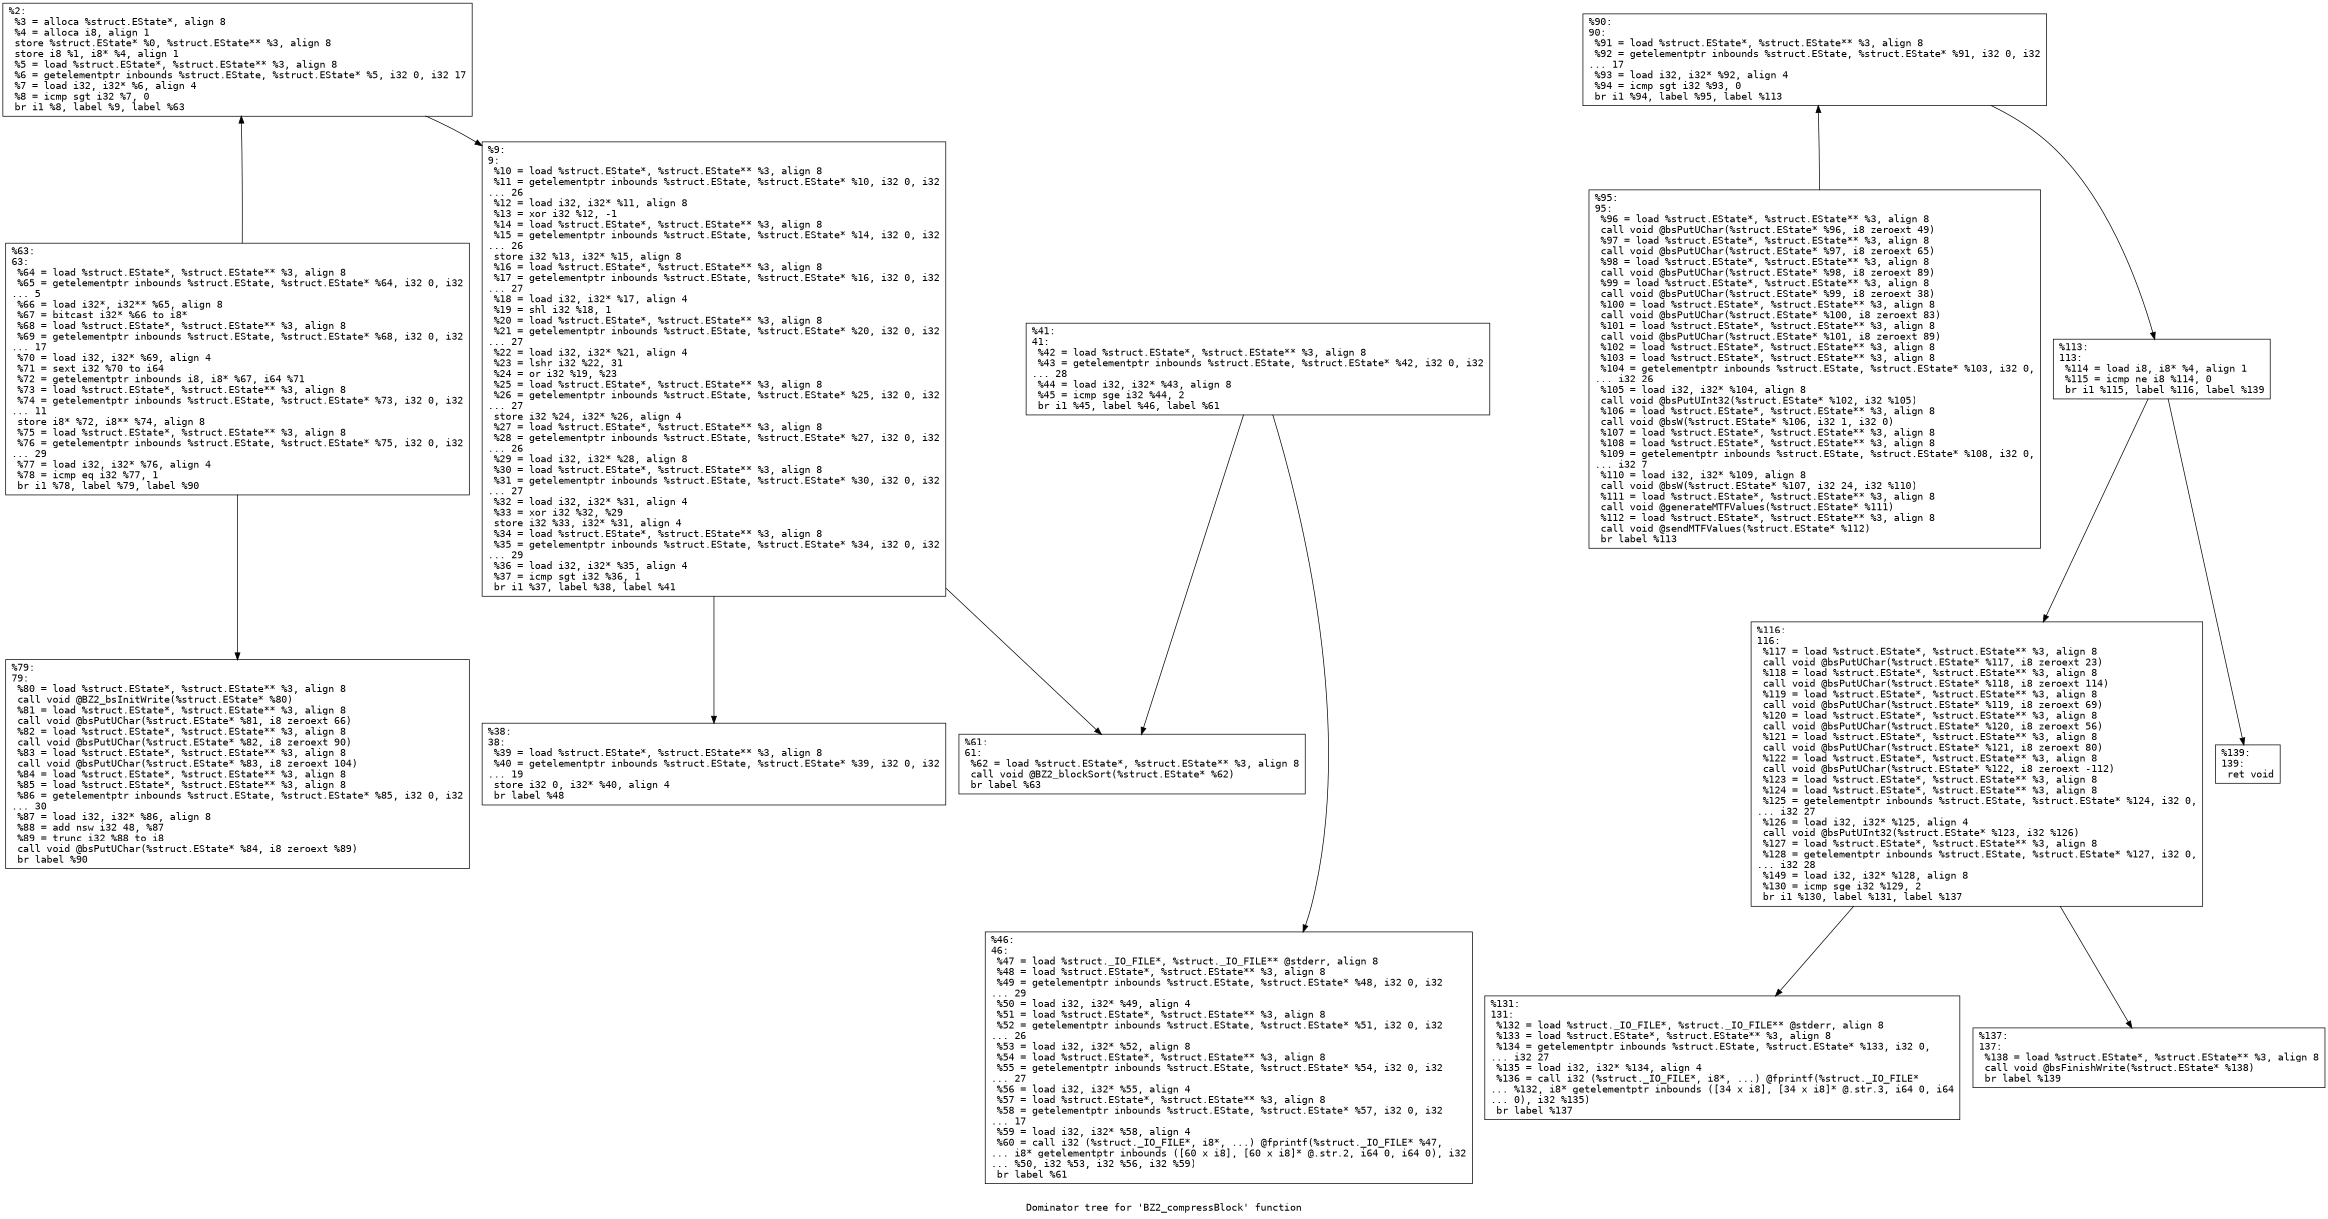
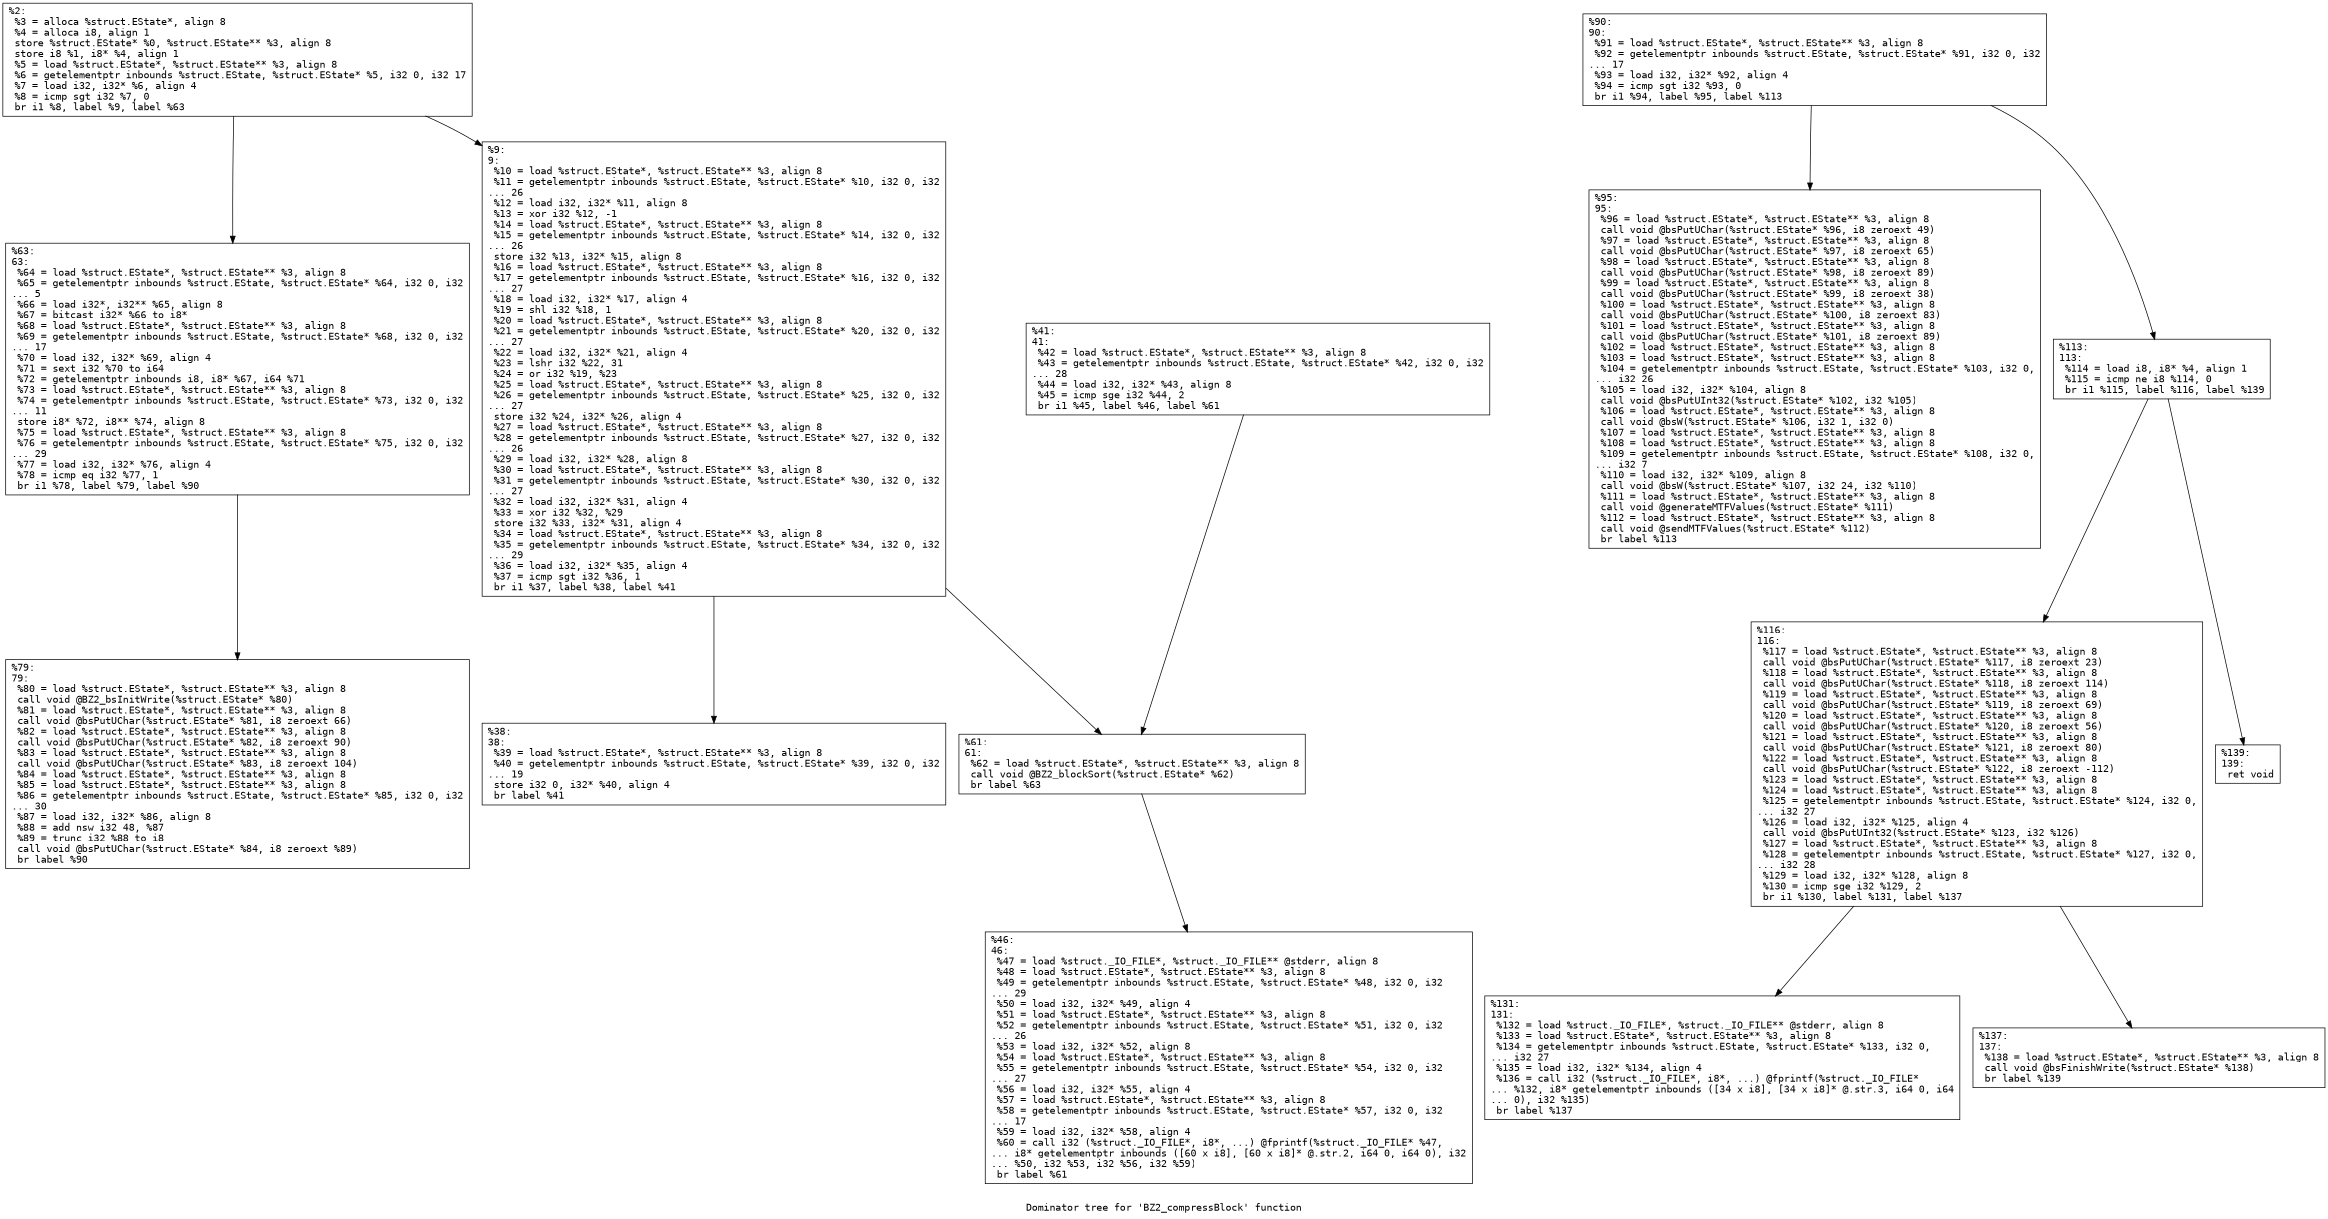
edge "%95:" -> "%90:": reversed
edge "%63:" -> "%2:": reversed
edge "%41:" -> "%46:": now "%61:" -> "%46:"
node "%38:": text "br label %48" -> "br label %41"
node "%116:": text "%149 = load i32, i32* %128, align 8" -> "%129 = load i32, i32* %128, align 8"
